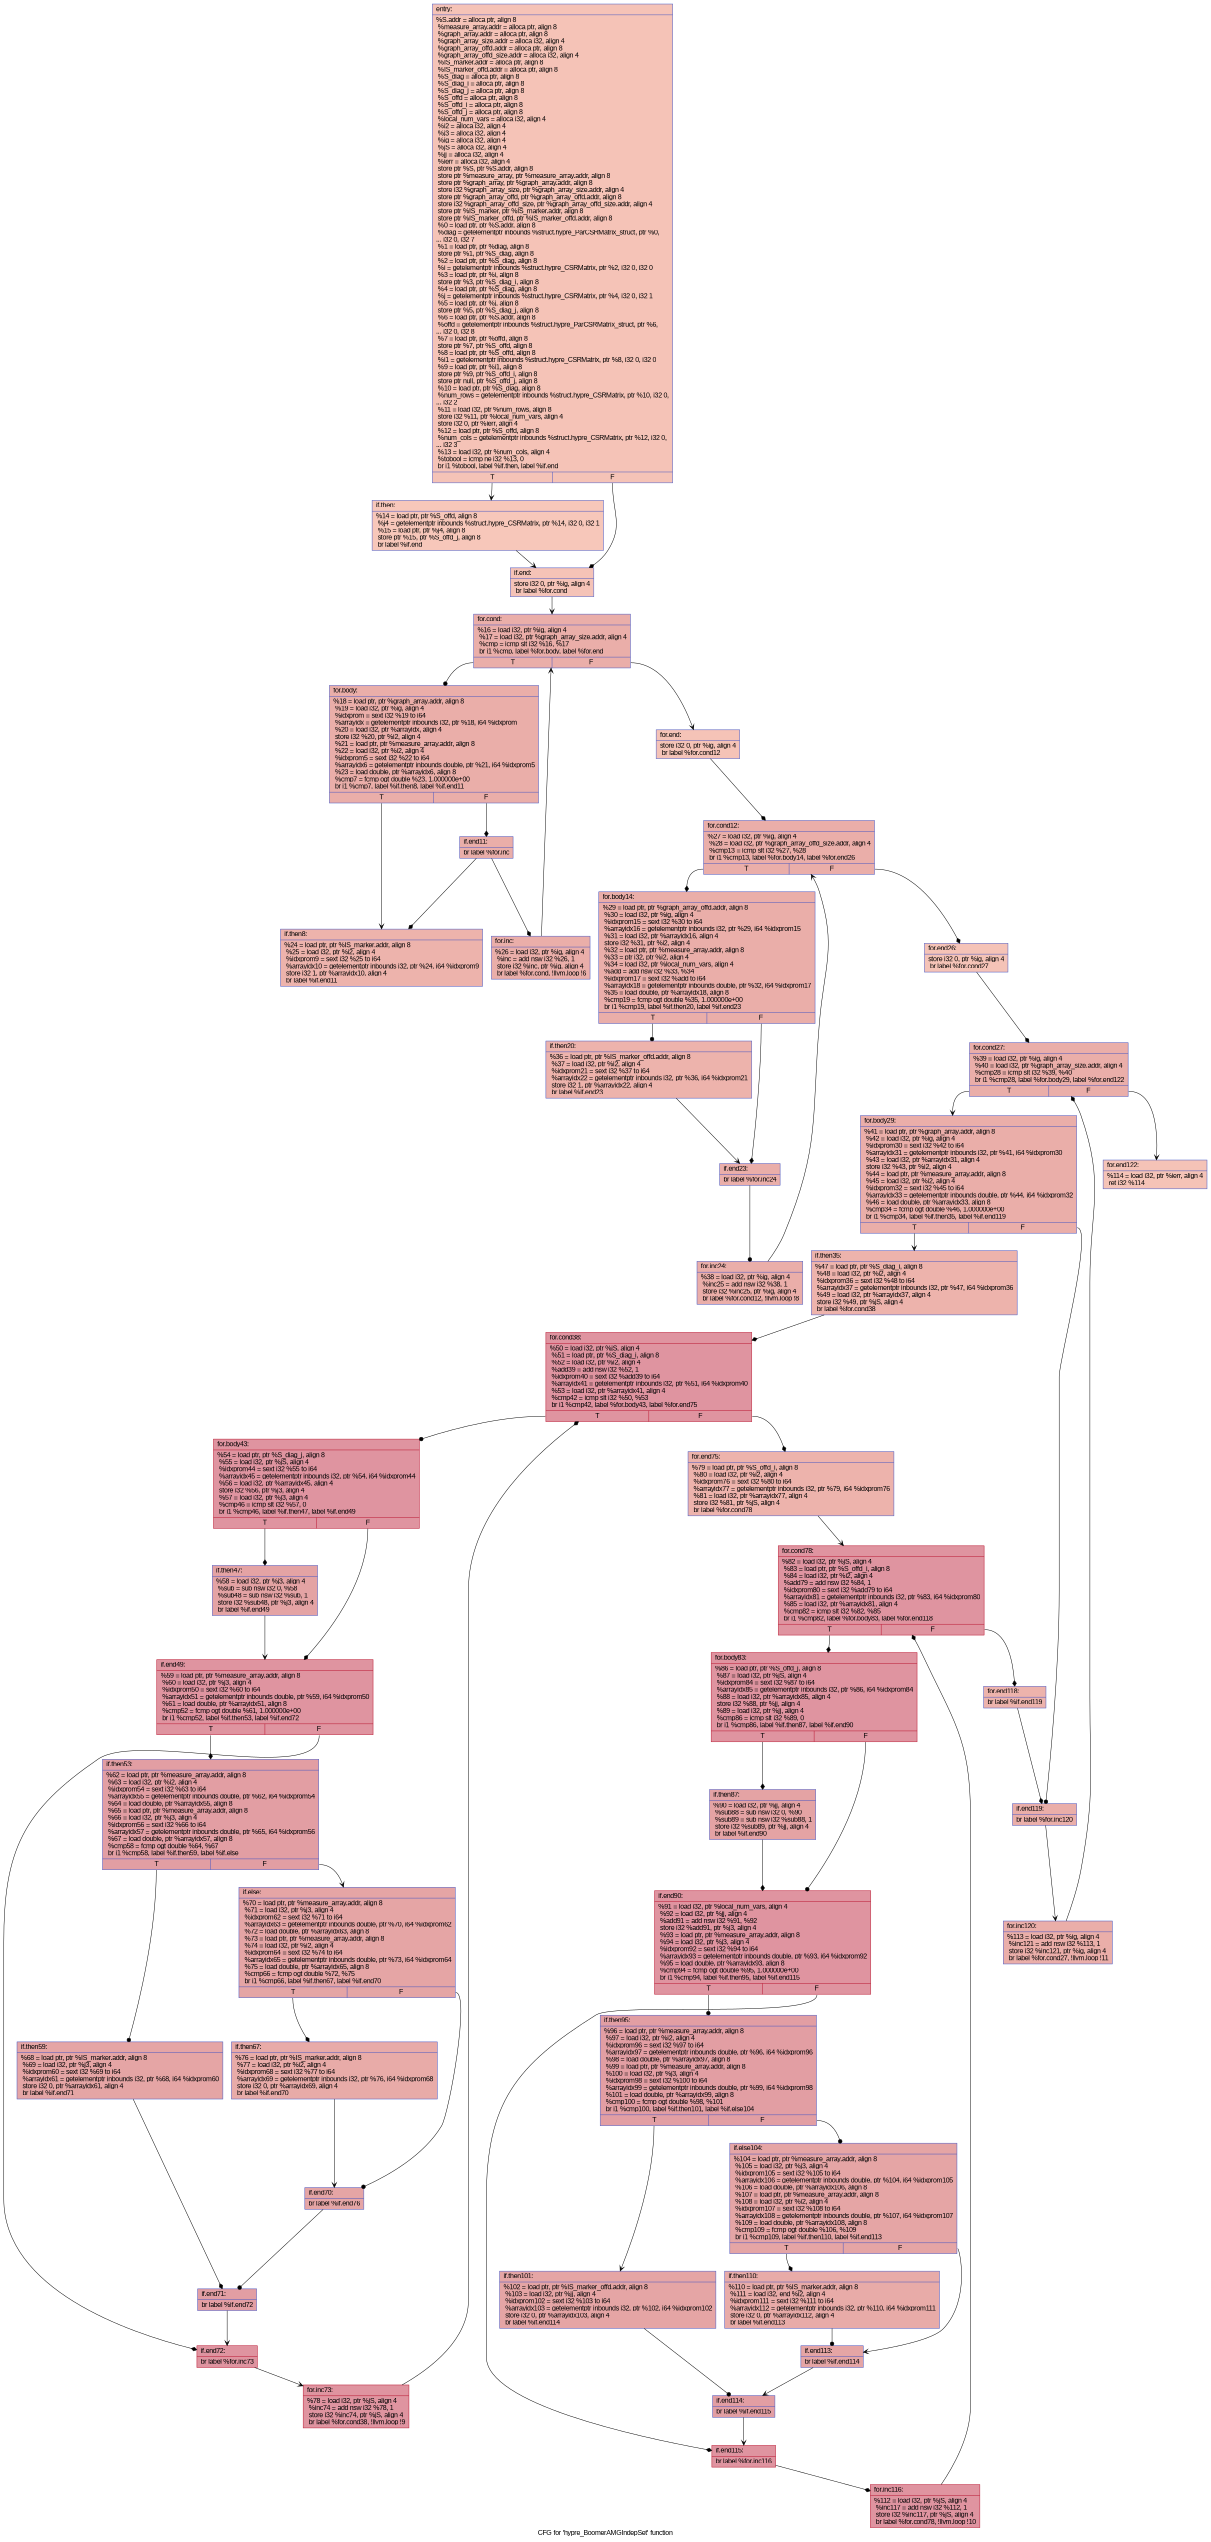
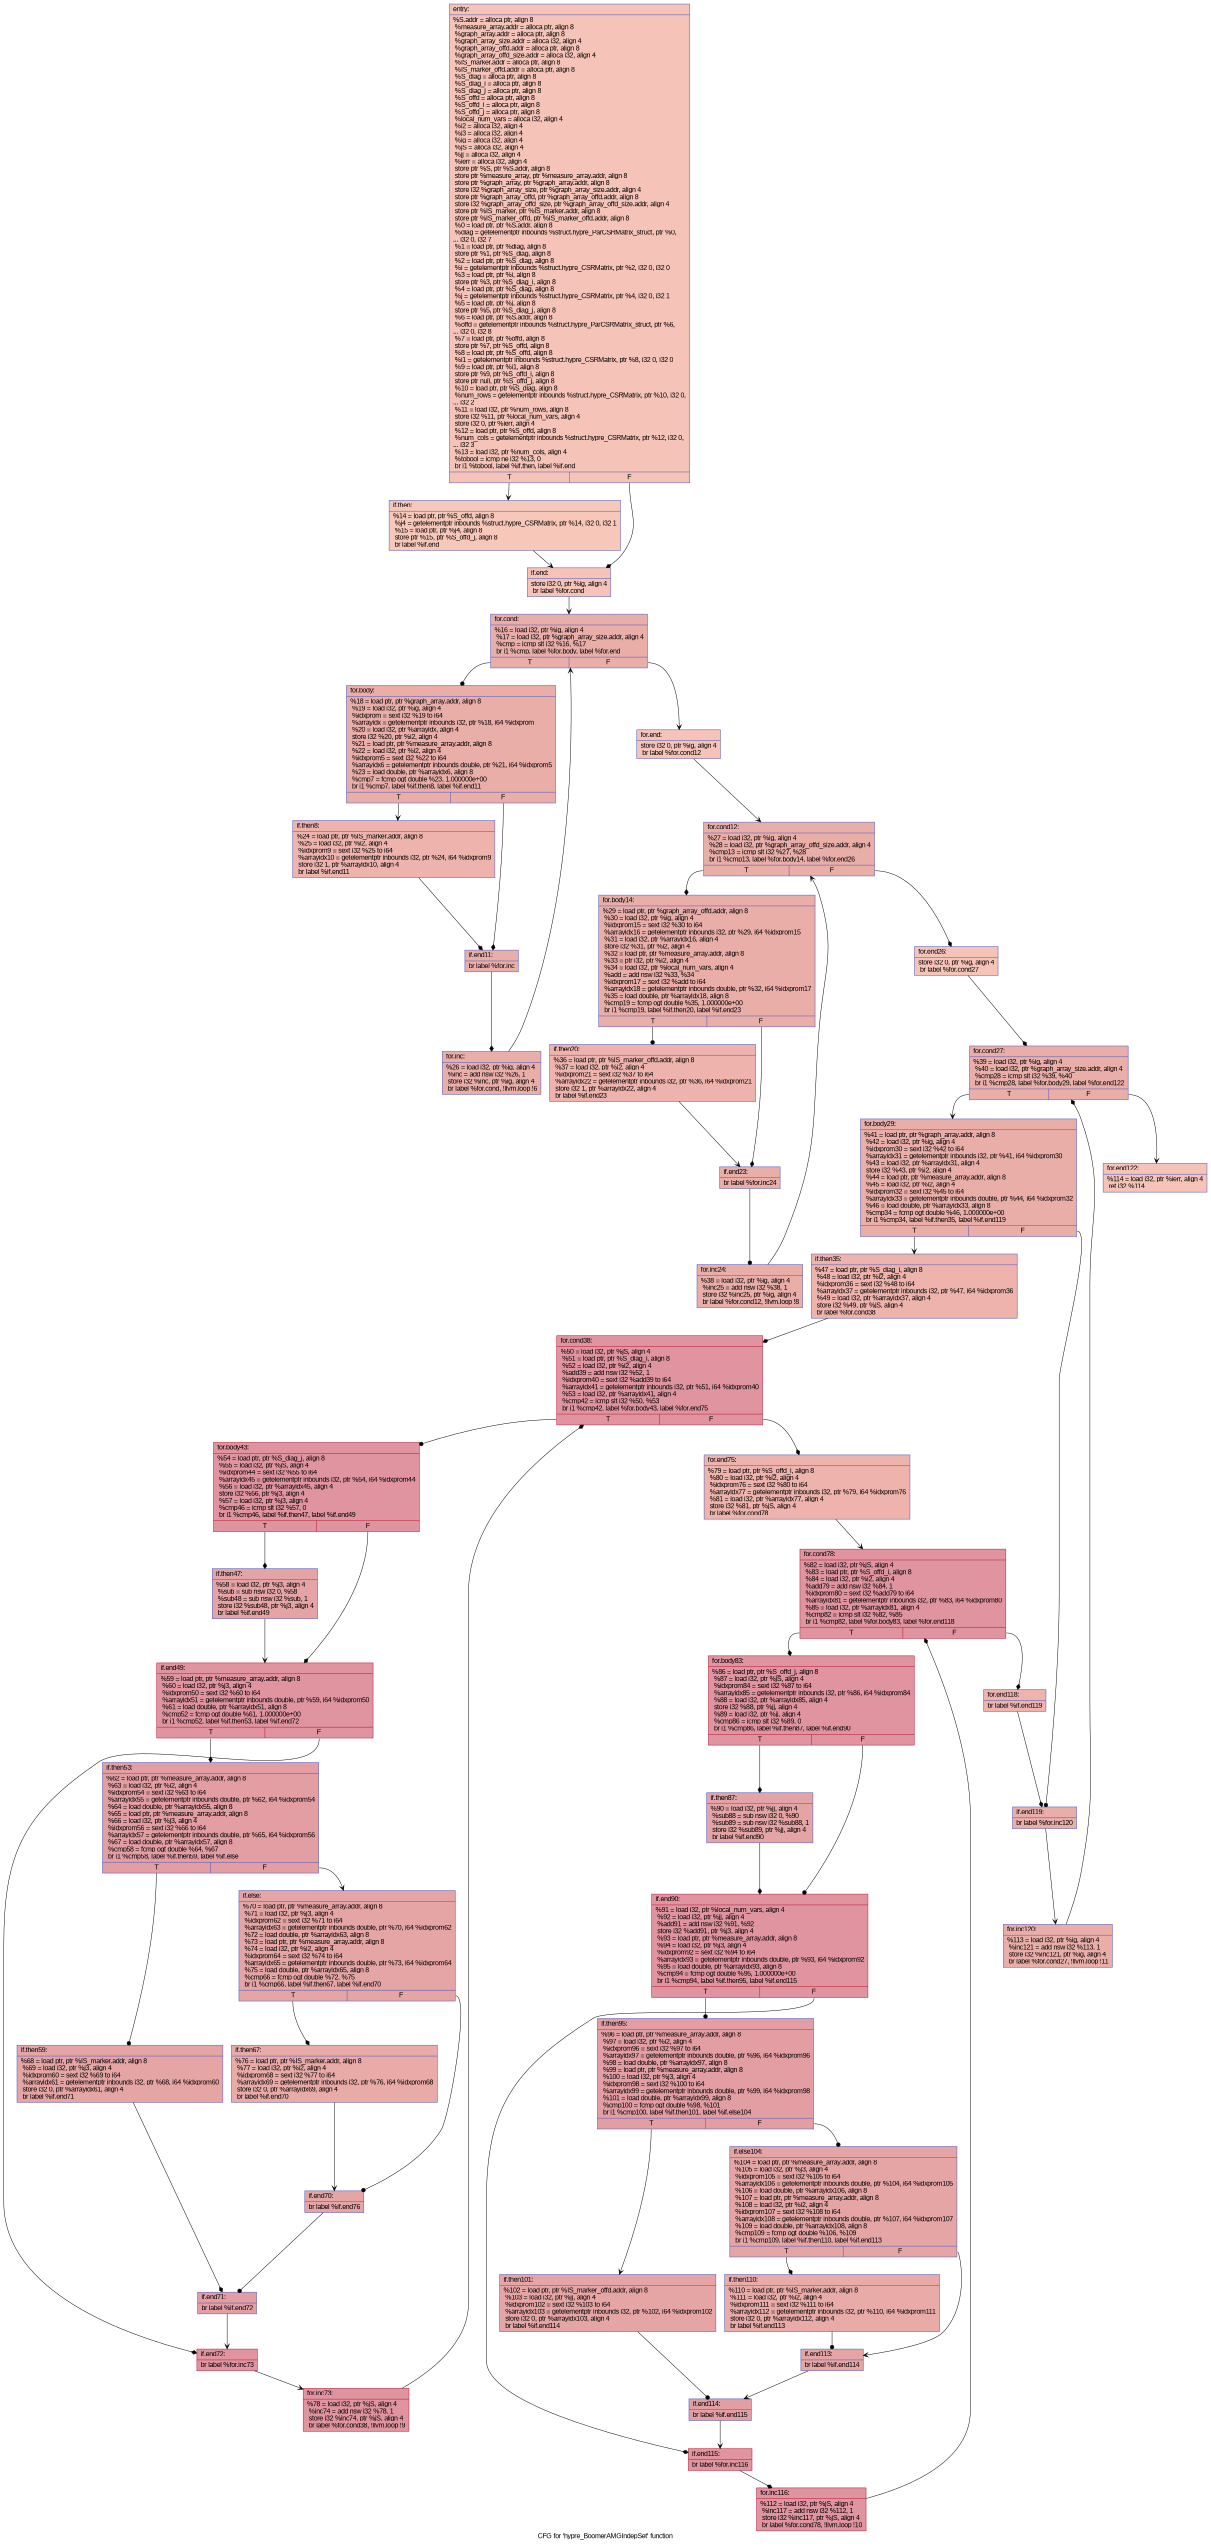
edge "for.end:" -> "for.cond12:": arrowhead diamond -> vee
edge "if.end11:" -> "if.then8:": reversed
node "if.then110:": text "%111 = load i32, end %i2, align 4" -> "%111 = load i32, ptr %i2, align 4"
